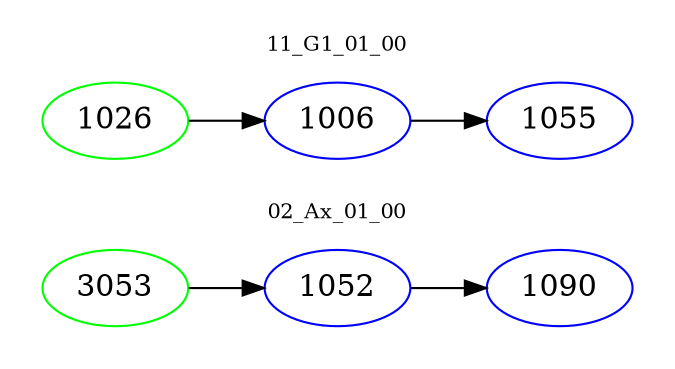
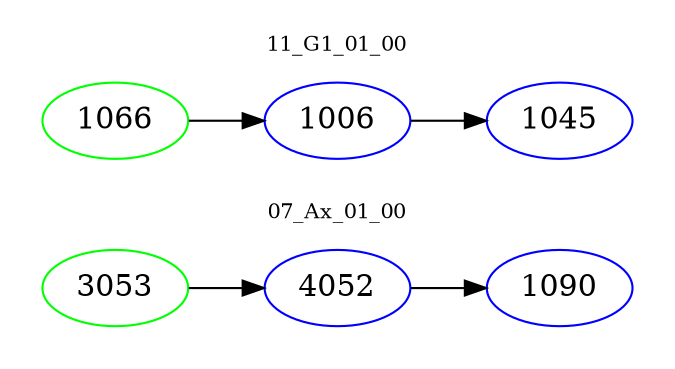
node "1026": label "1026" -> "1066"
node "1055": label "1055" -> "1045"
cluster "02_Ax_01_00": label "02_Ax_01_00" -> "07_Ax_01_00"
node "1052": label "1052" -> "4052"
